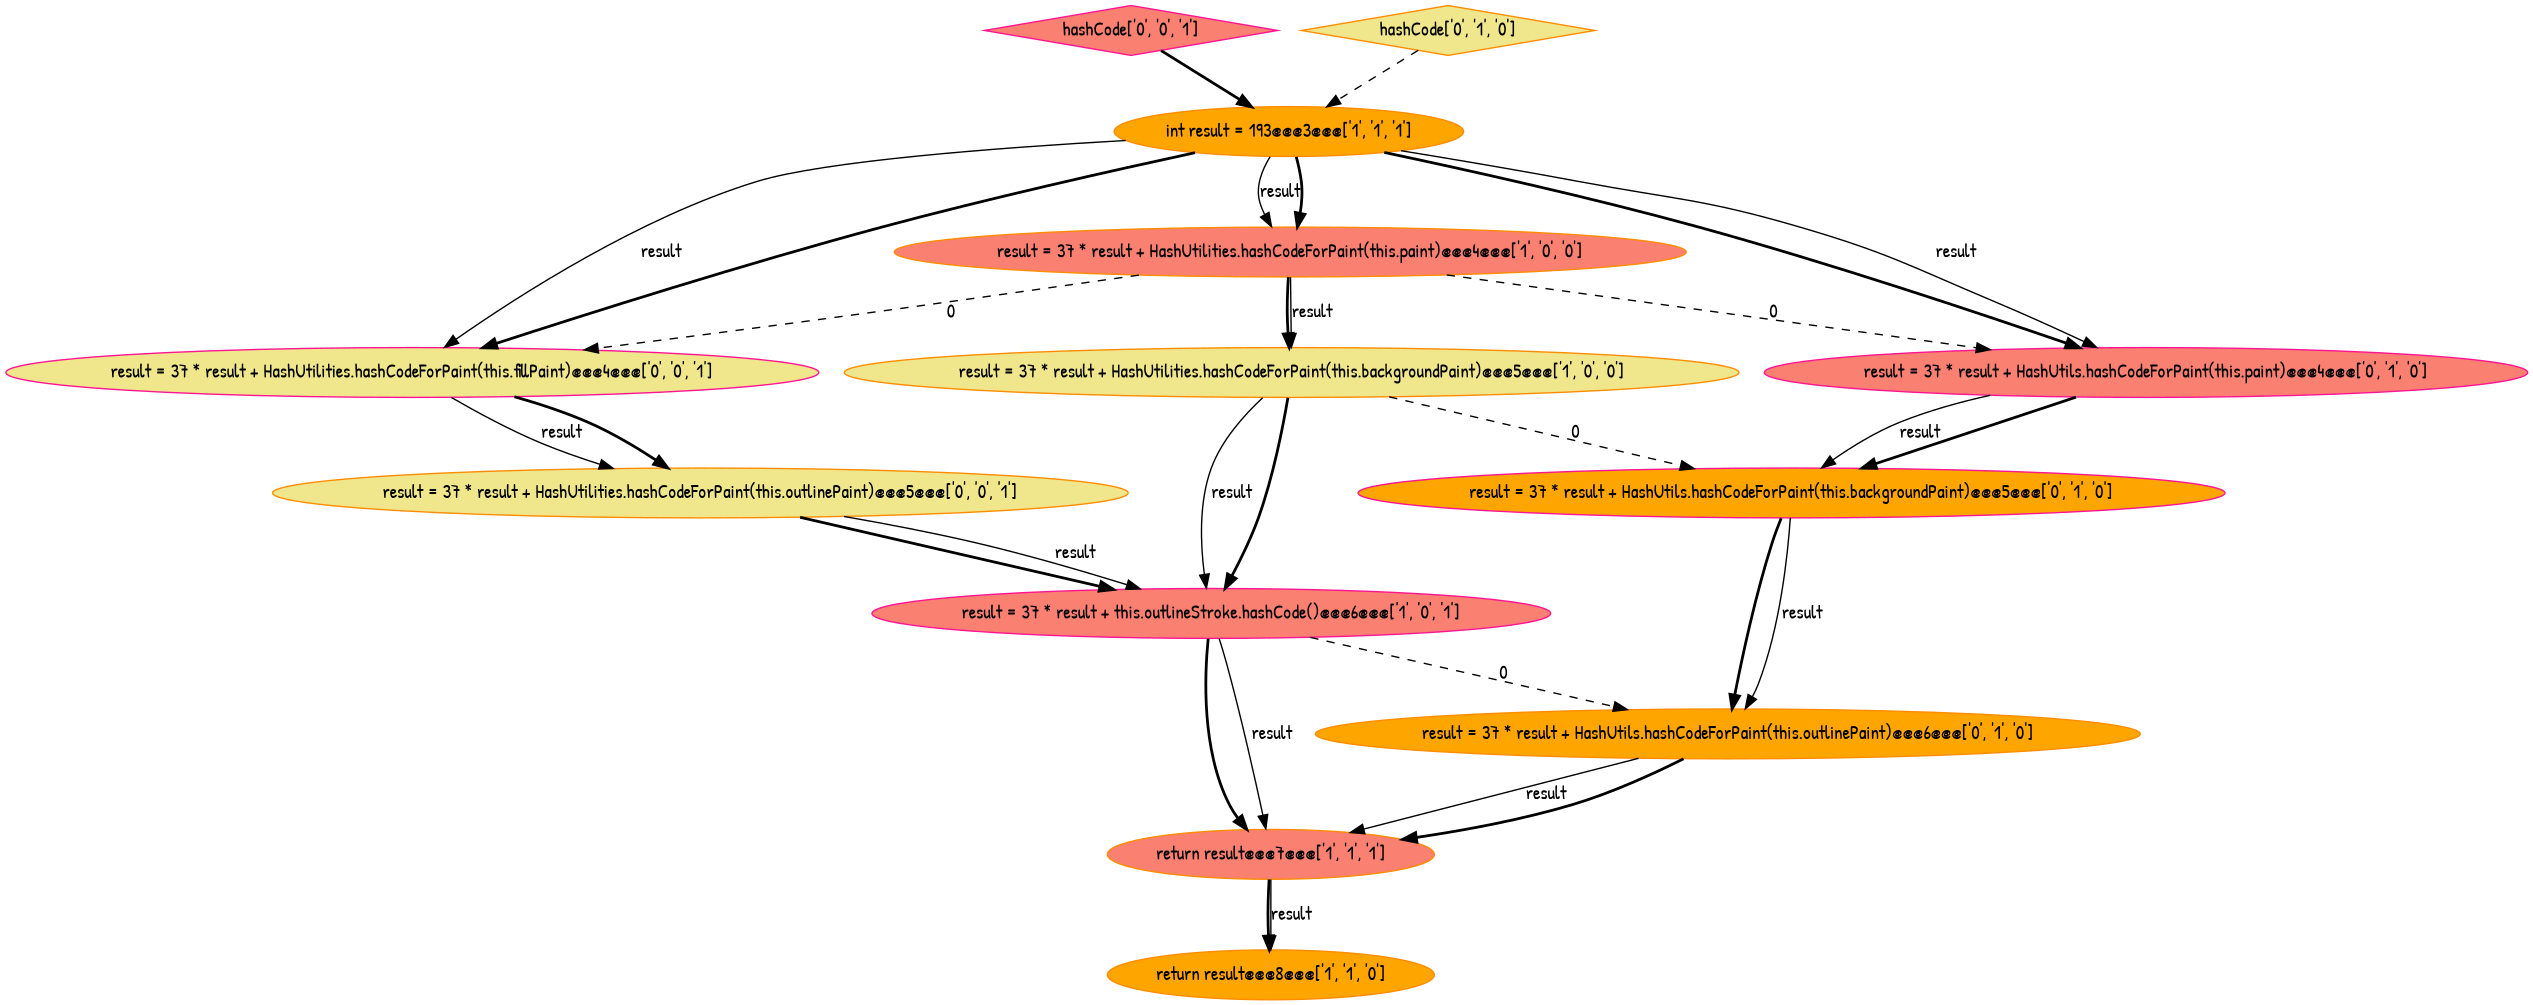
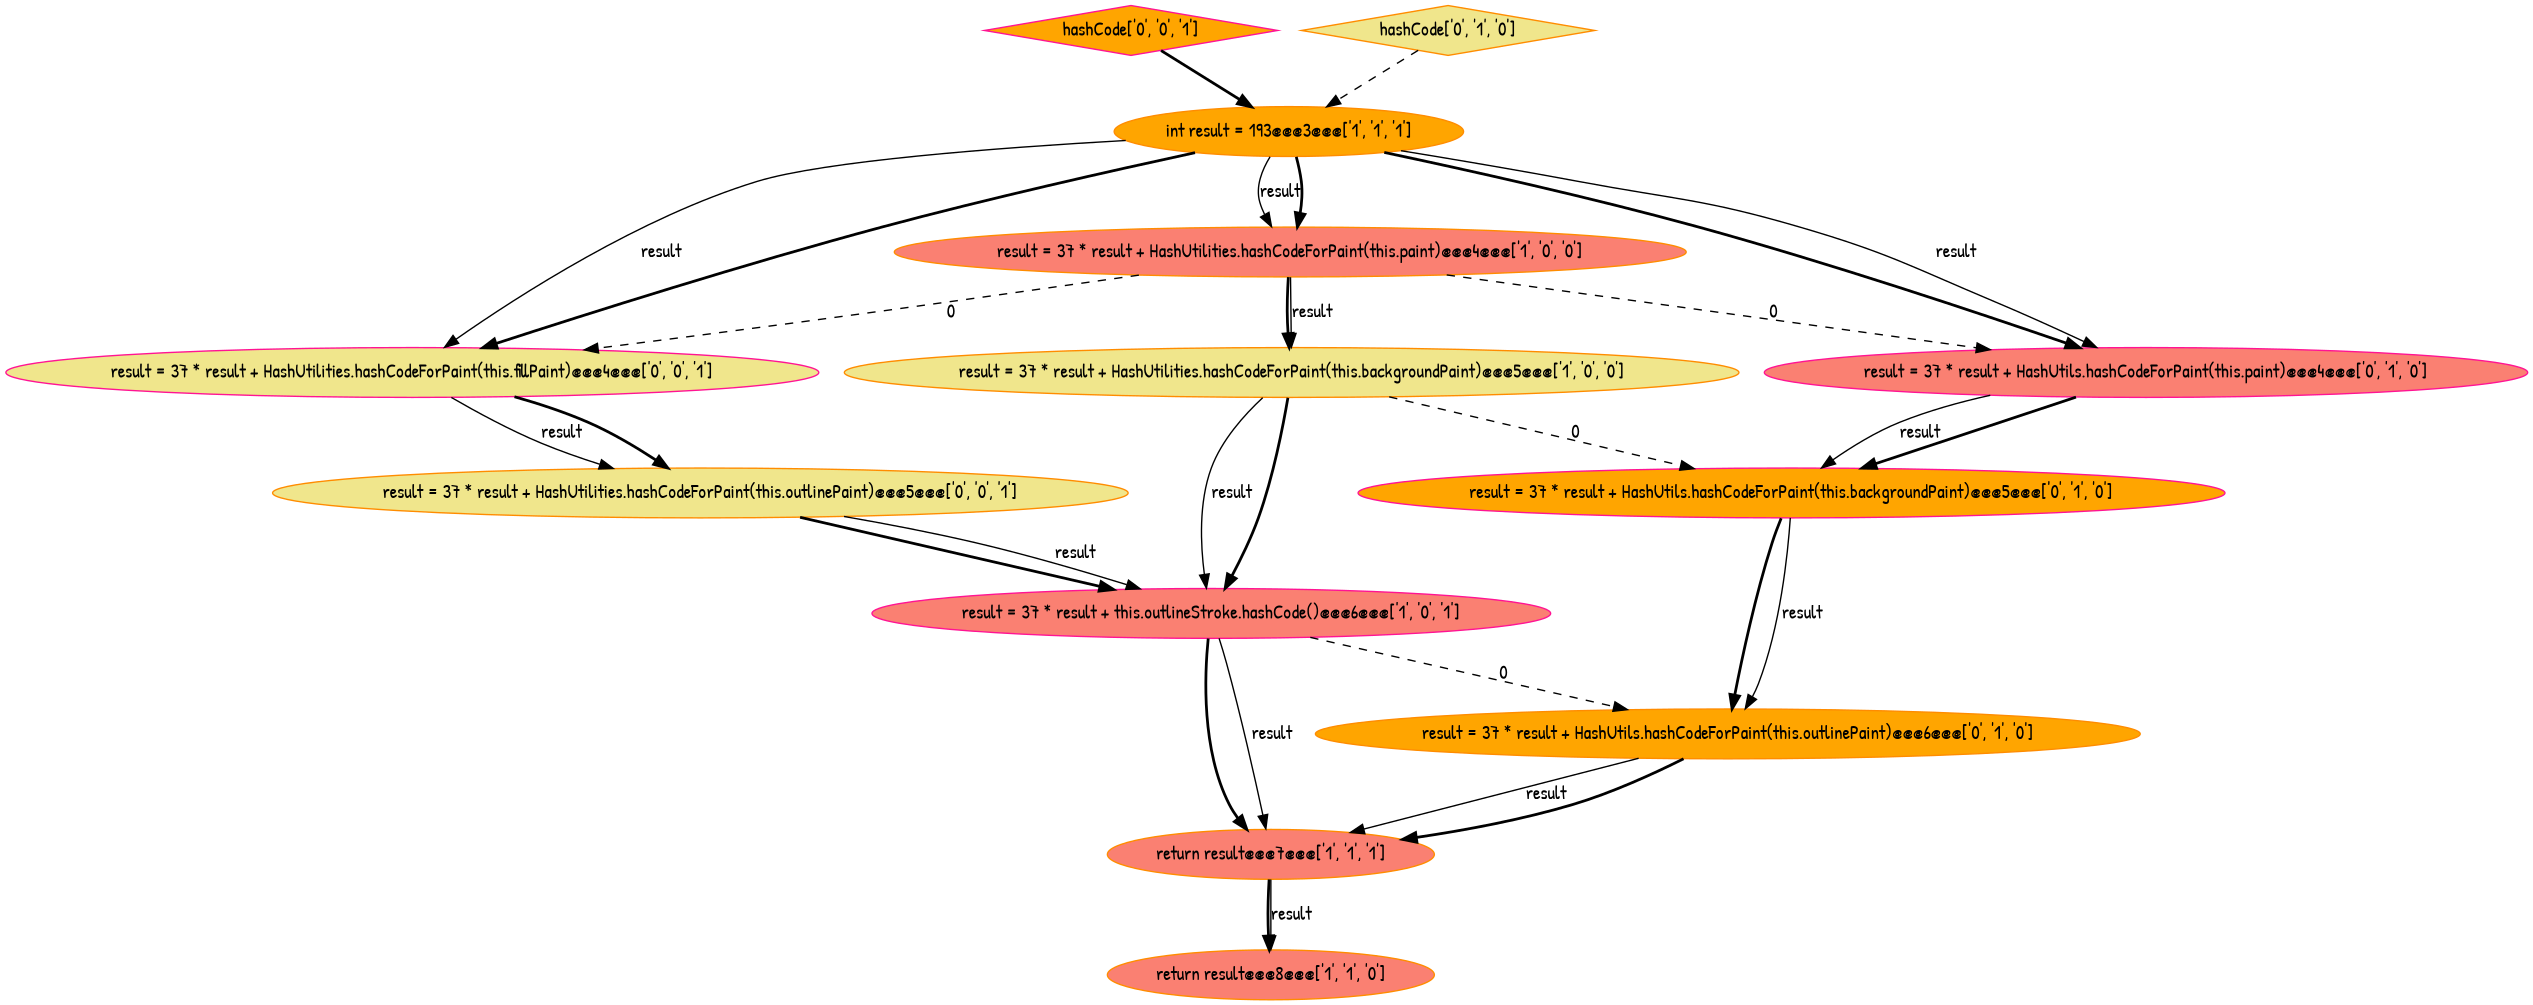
node "hashCode['0', '0', '1']": fillcolor salmon -> orange
node "return result@@@8@@@['1', '1', '0']": fillcolor orange -> salmon
